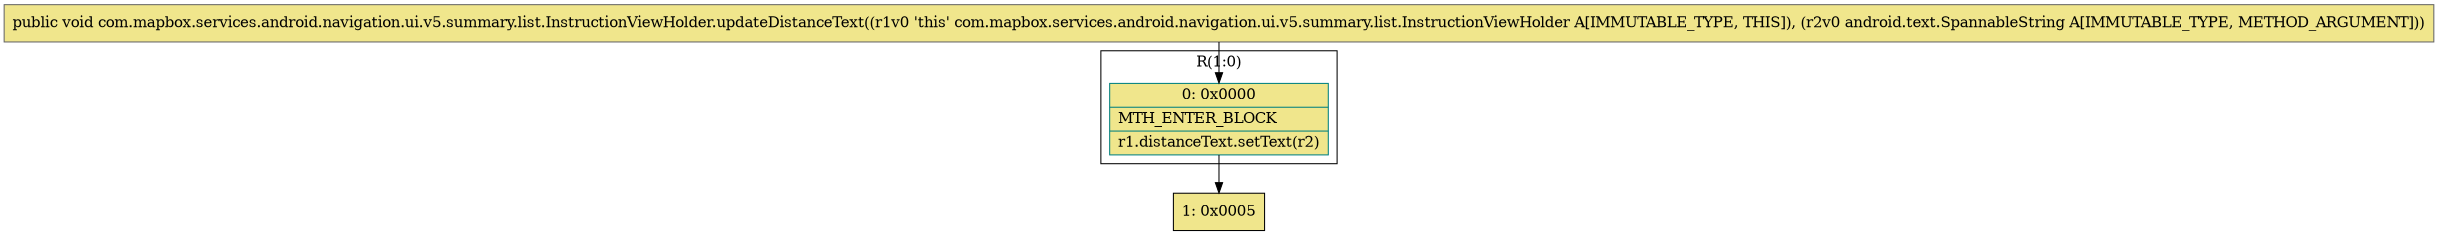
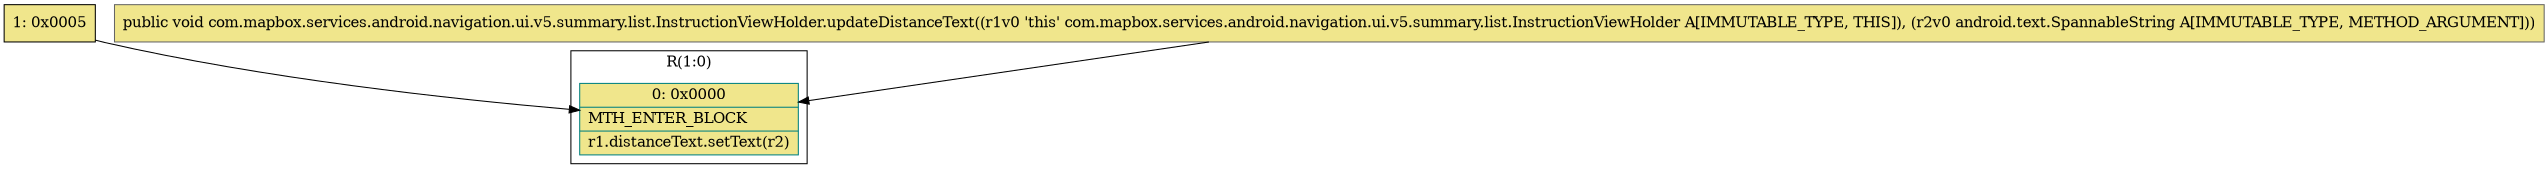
edge "0: 0x0000" -> "1: 0x0005": reversed
